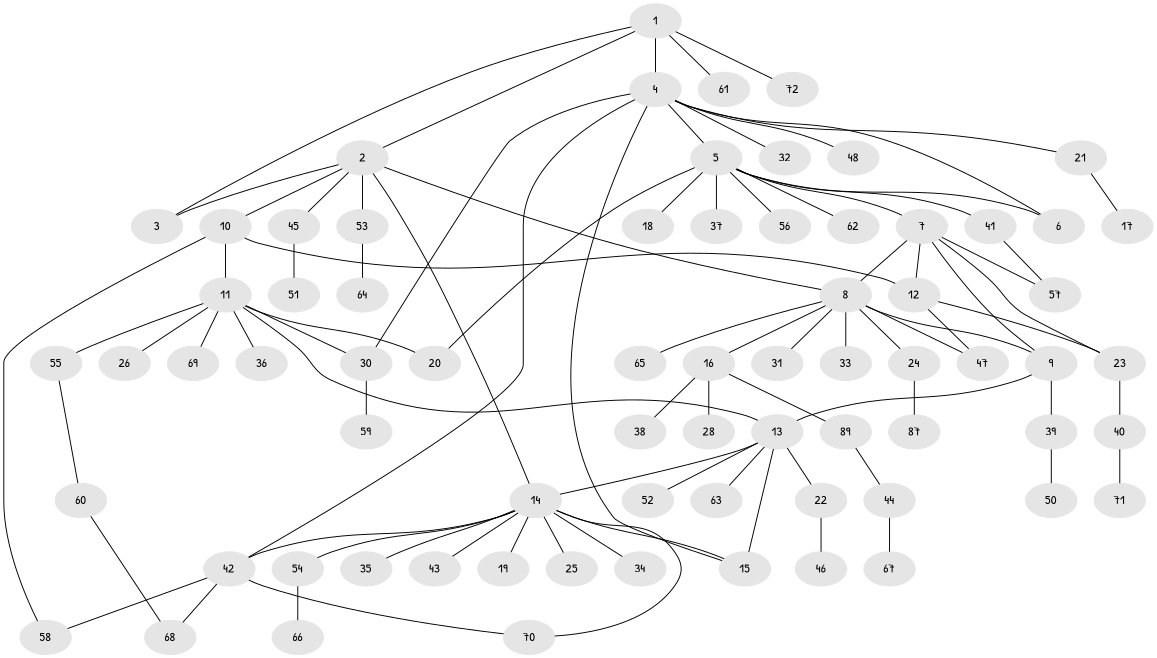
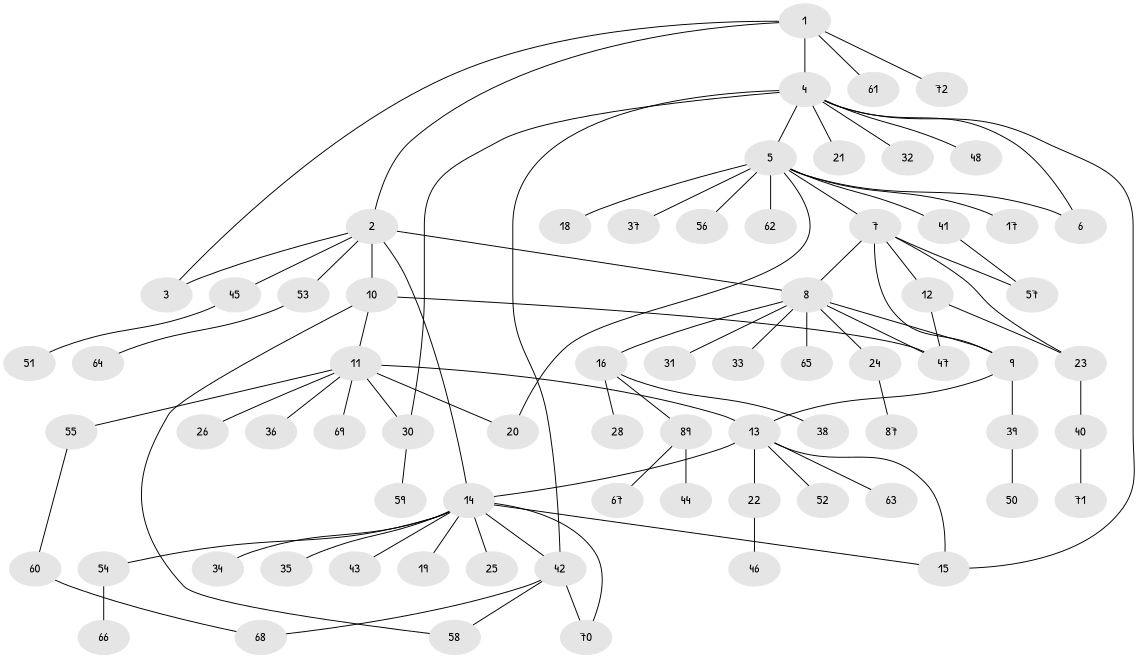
edge "21" -- "17": now "5" -- "17"
edge "10" -- "12": now "10" -- "47"
edge "44" -- "67": now "89" -- "67"
